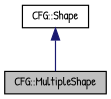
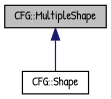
edge "CFG::MultipleShape" -> "CFG::Shape": reversed
